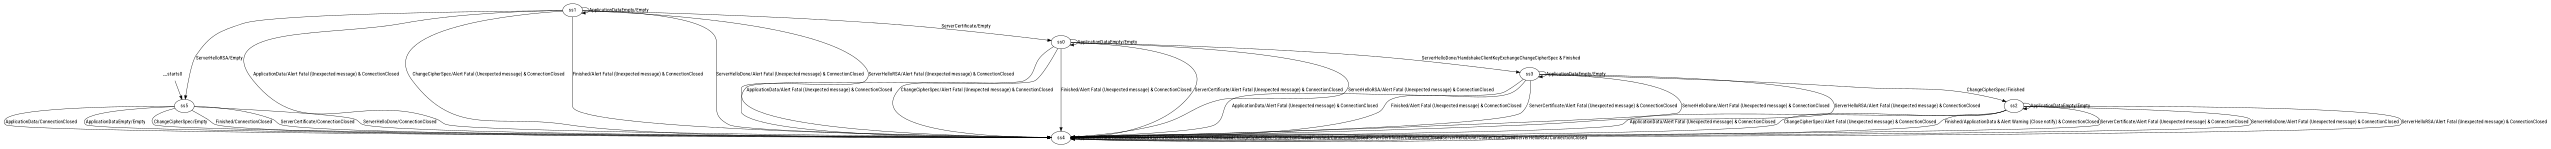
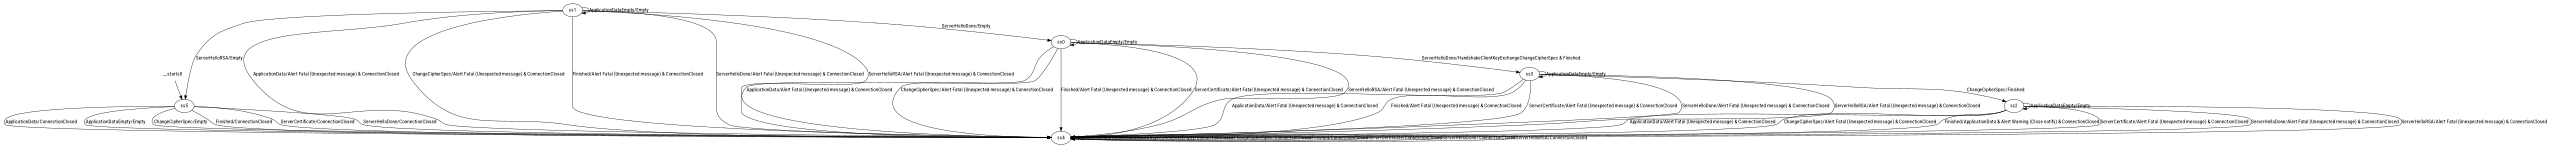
edge "ss1" -> "ss0": label "ServerCertificate/Empty" -> "ServerHelloDone/Empty"
